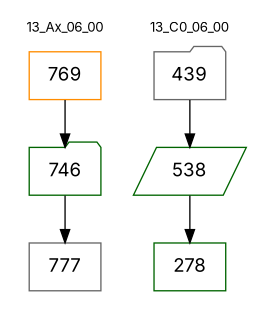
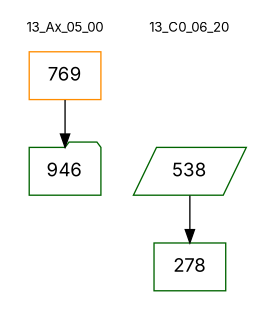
cluster "13_Ax_06_00": label "13_Ax_06_00" -> "13_Ax_05_00"
cluster "13_C0_06_00": label "13_C0_06_00" -> "13_C0_06_20"
node "439": removed
node "746": label "746" -> "946"
node "777": removed
